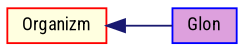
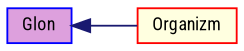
edge "Glon" -> "Organizm": reversed
